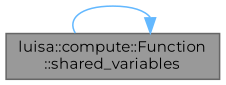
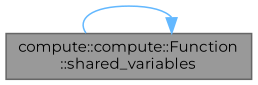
node "luisa::compute::Function ::shared_variables": label "luisa::compute::Function ::shared_variables" -> "compute::compute::Function ::shared_variables"
